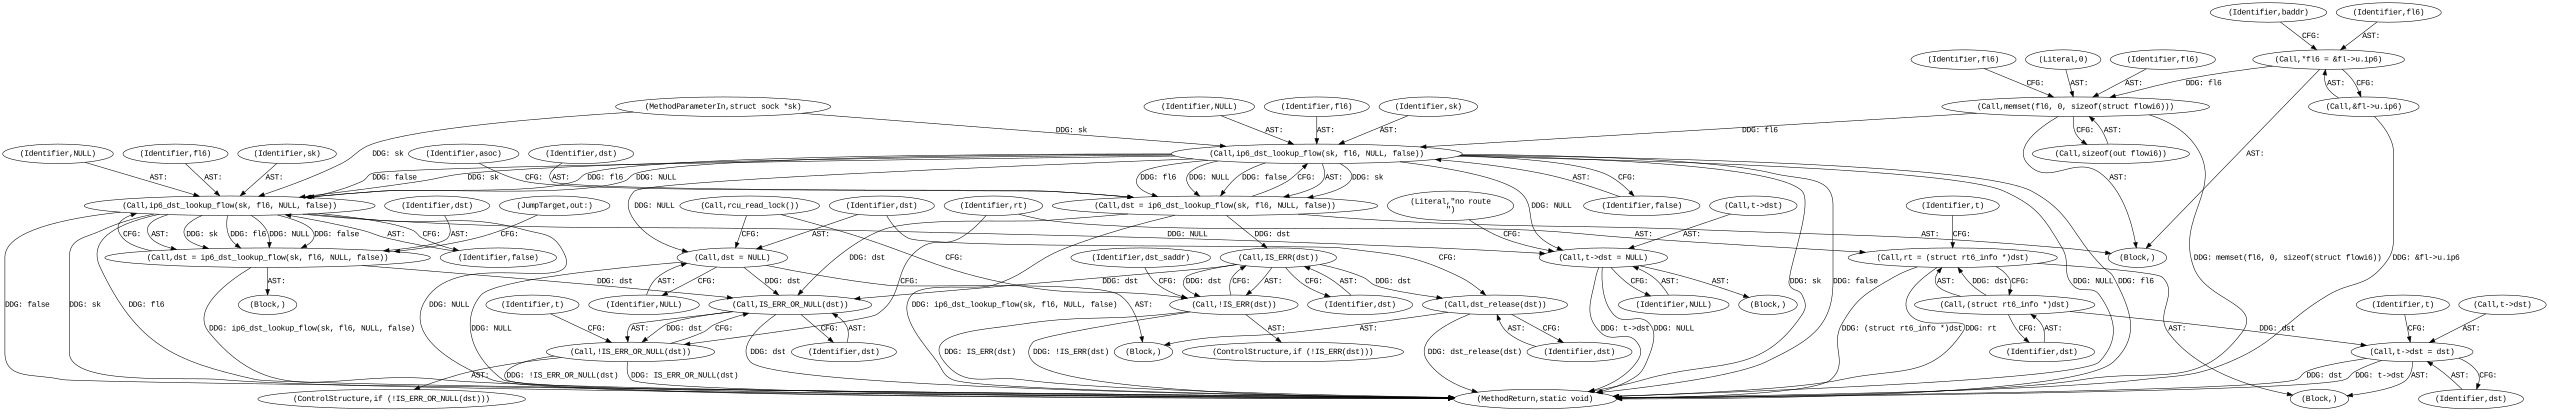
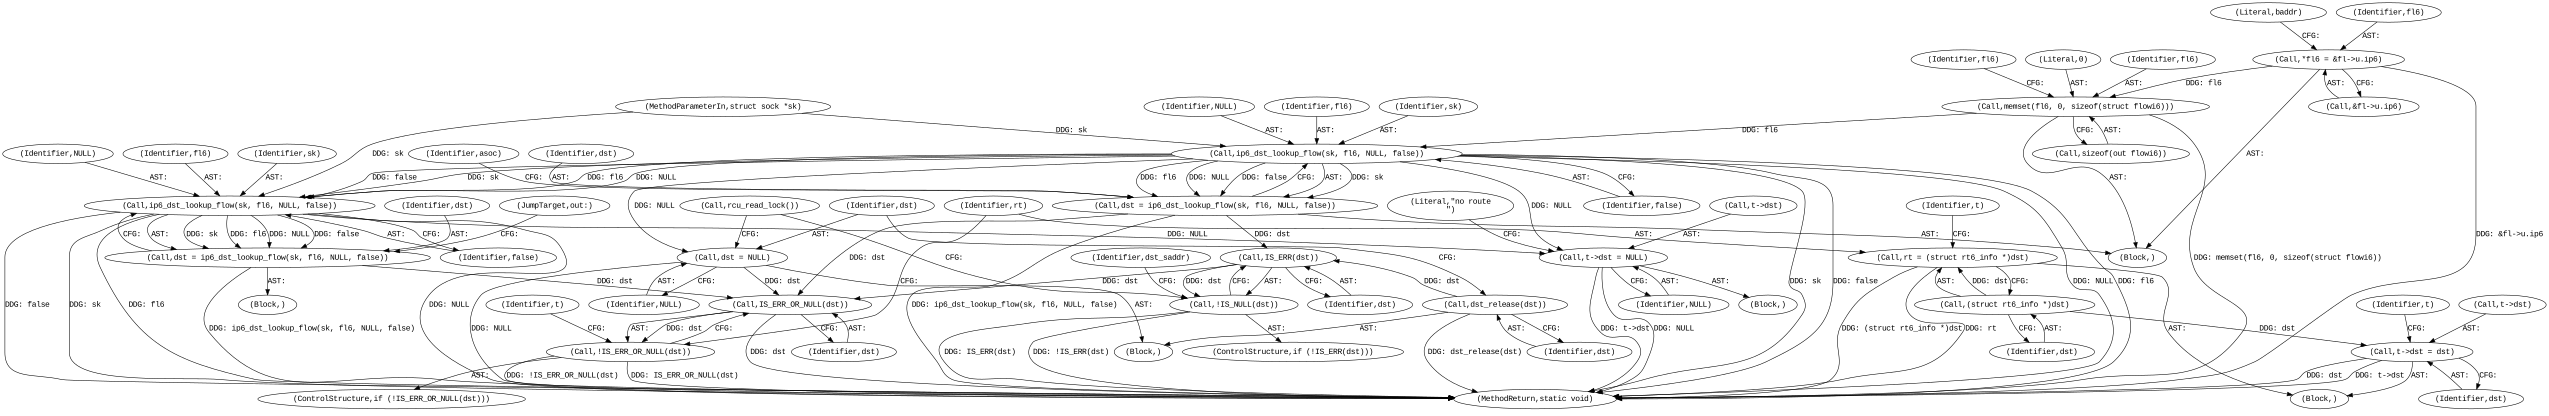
node "(Identifier,baddr)": label "(Identifier,baddr)" -> "(Literal,baddr)"
edge "(Call,IS_ERR(dst))" -> "(Call,dst_release(dst))": reversed
node "(Call,!IS_ERR(dst))": label "(Call,!IS_ERR(dst))" -> "(Call,!IS_NULL(dst))"
edge "(Call,&fl->u.ip6)" -> "(MethodReturn,static void)": now "(Call,*fl6 = &fl->u.ip6)" -> "(MethodReturn,static void)"
